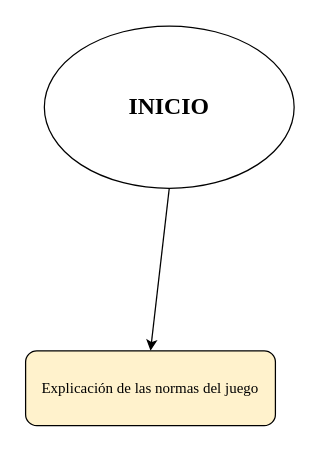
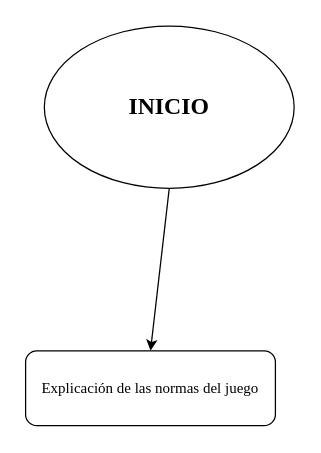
node "Explicación de las normas del juego": fillcolor #fff2cc -> #ffffff
